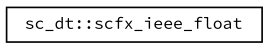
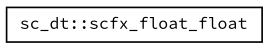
node "sc_dt::scfx_ieee_float": label "sc_dt::scfx_ieee_float" -> "sc_dt::scfx_float_float"
